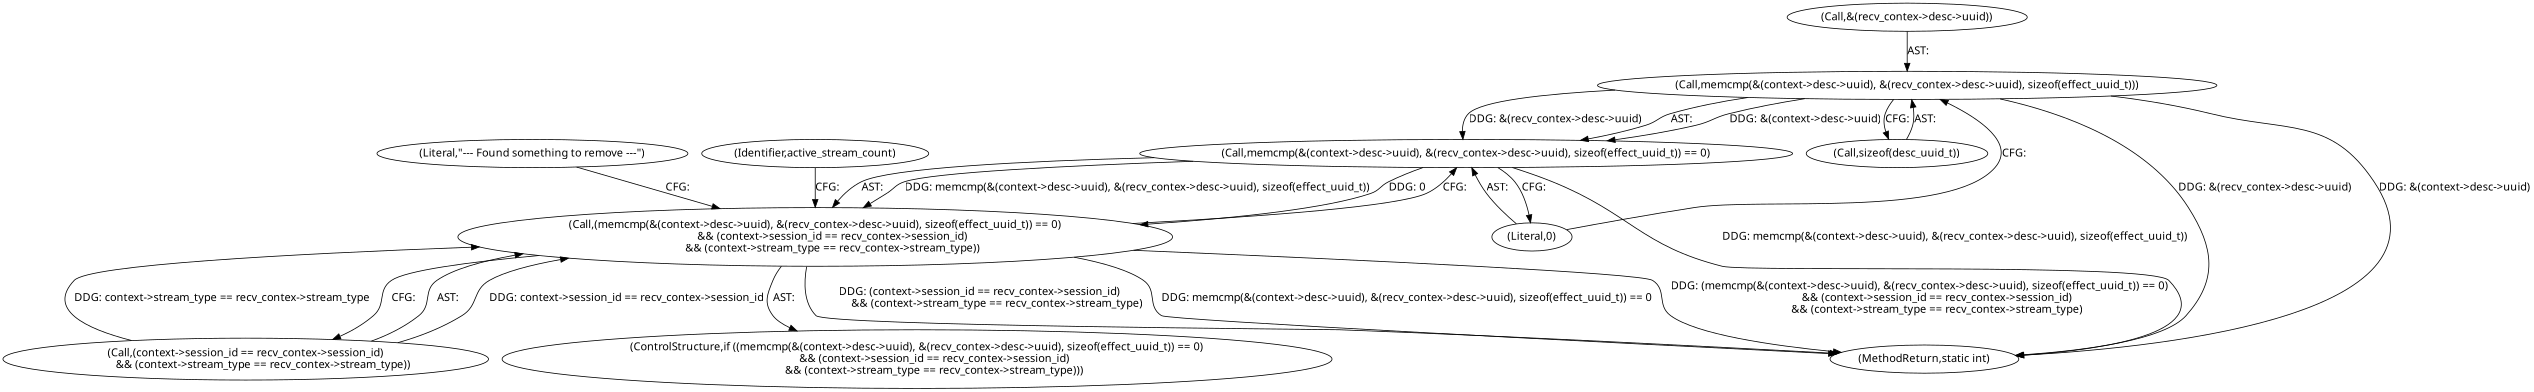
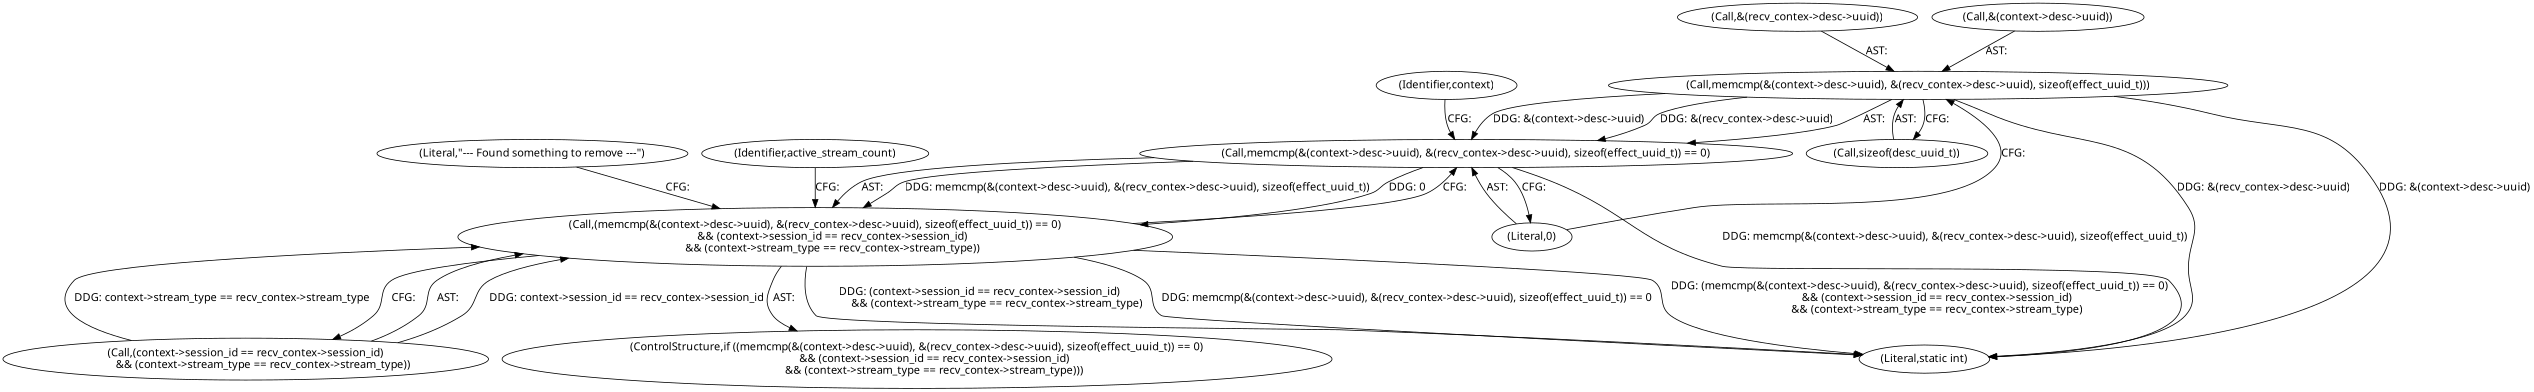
node "(Call,&(context->desc->uuid))": added
node "(Identifier,context)": added
node "(MethodReturn,static int)": label "(MethodReturn,static int)" -> "(Literal,static int)"
